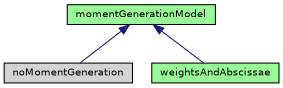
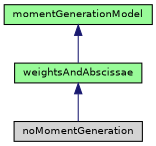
edge "noMomentGeneration" -> "momentGenerationModel": now "noMomentGeneration" -> "weightsAndAbscissae"
